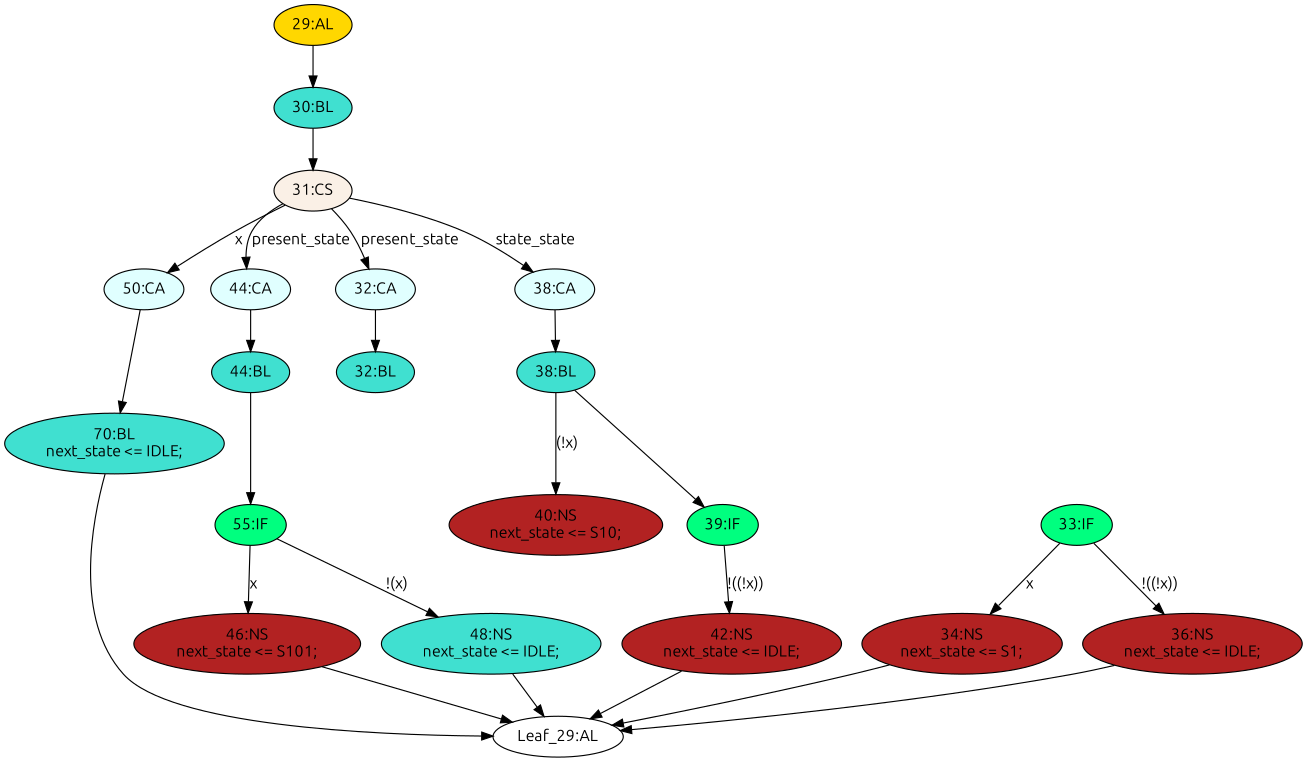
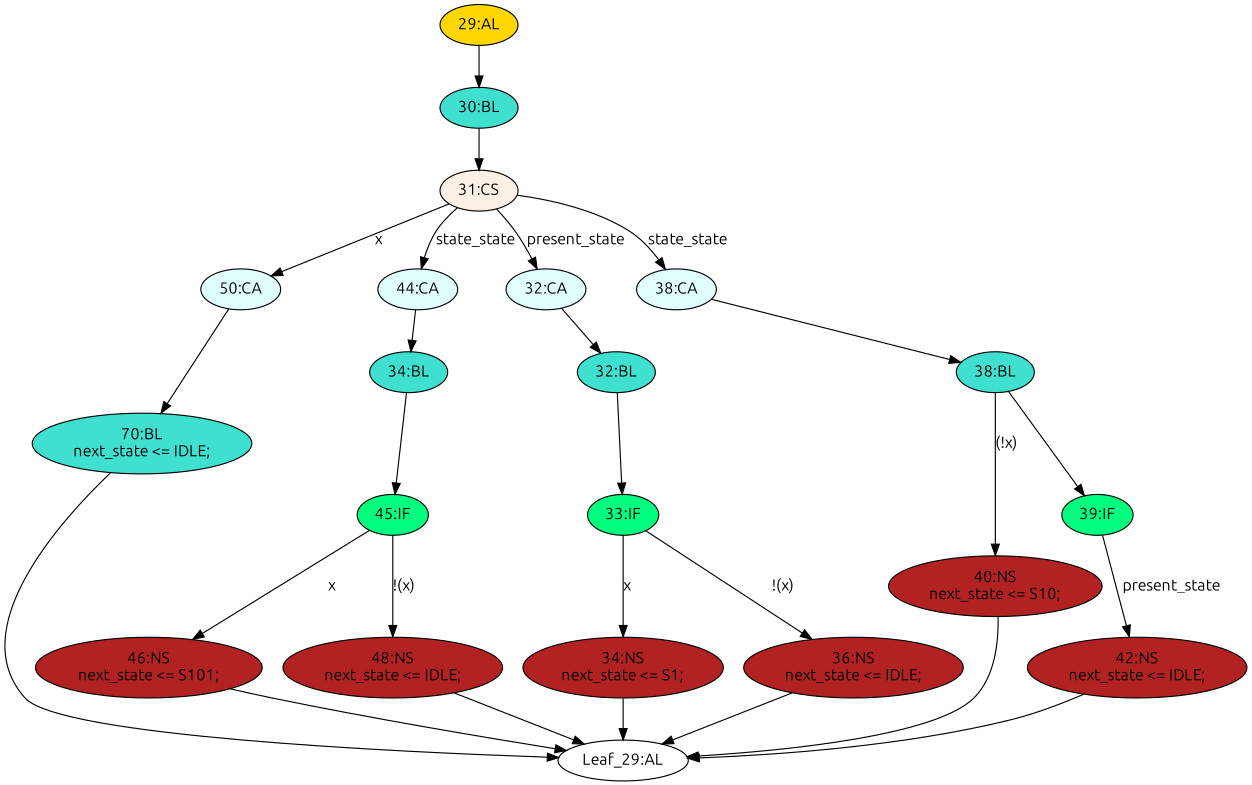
edge "31:CS" -> "44:CA": label "present_state" -> "state_state"
node "44:BL": label "44:BL" -> "34:BL"
edge "32:BL" -> "33:IF": added
node "55:IF": label "55:IF" -> "45:IF"
edge "39:IF" -> "42:NS next_state <= IDLE;": label "!((!x))" -> "present_state"
edge "33:IF" -> "36:NS next_state <= IDLE;": label "!((!x))" -> "!(x)"
node "48:NS next_state <= IDLE;": fillcolor turquoise -> firebrick
edge "40:NS next_state <= S10;" -> "Leaf_29:AL": added
